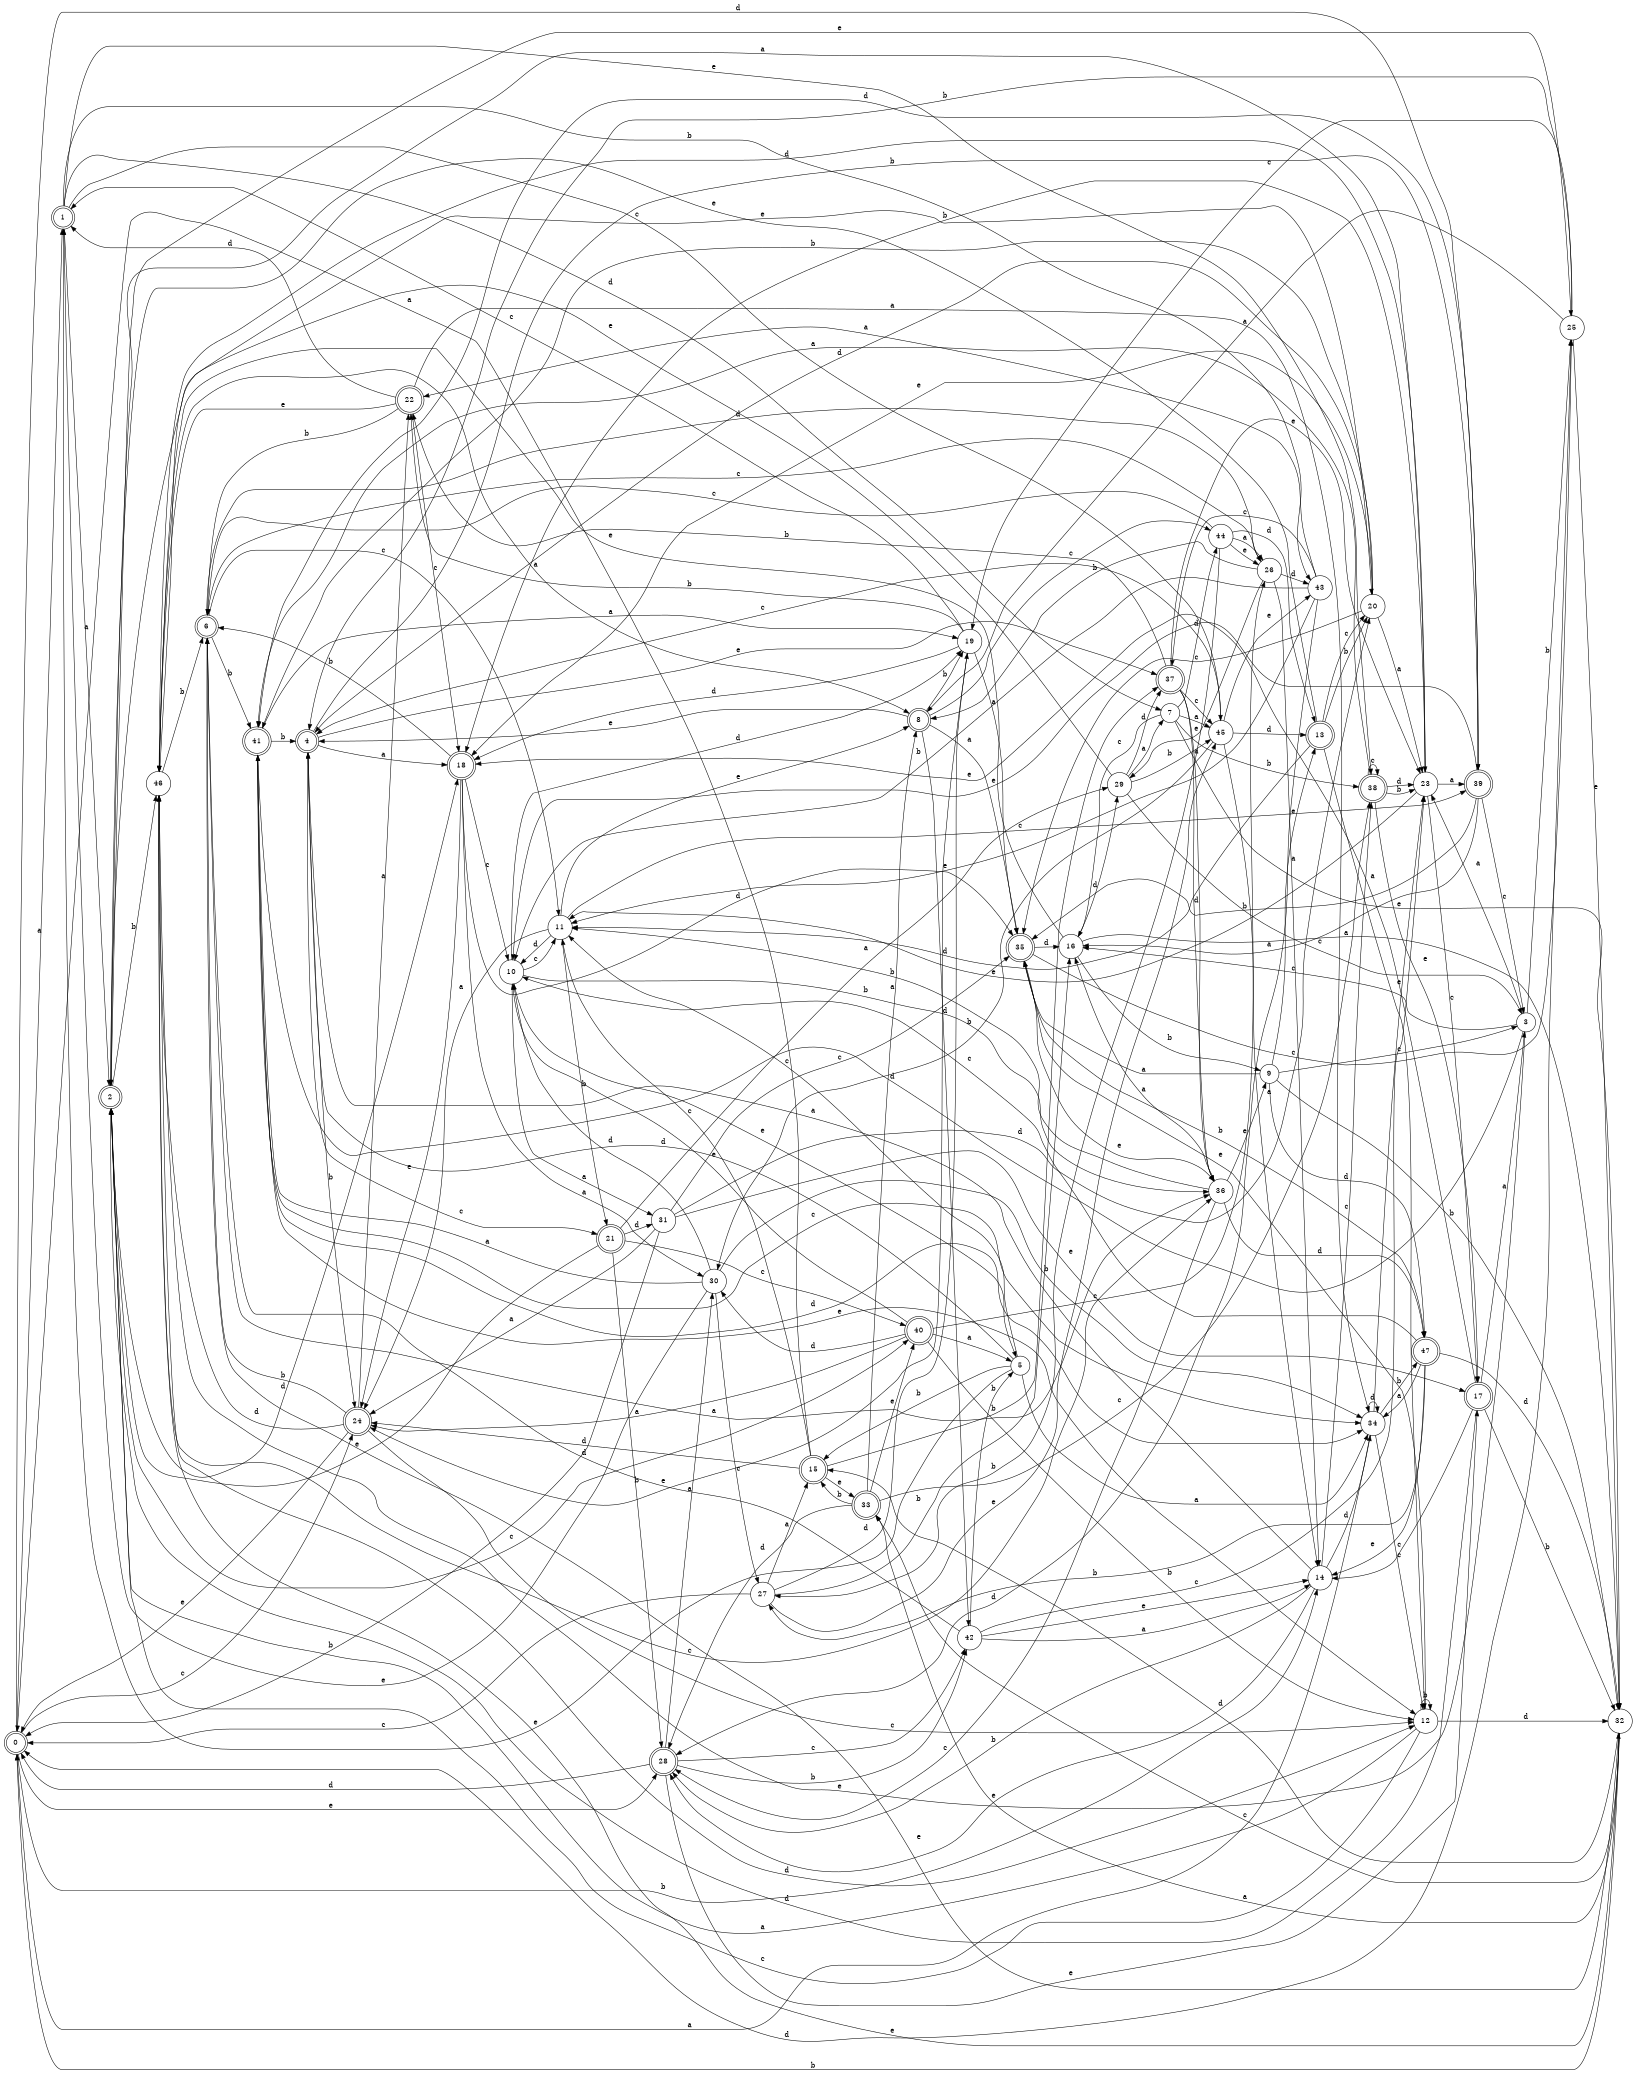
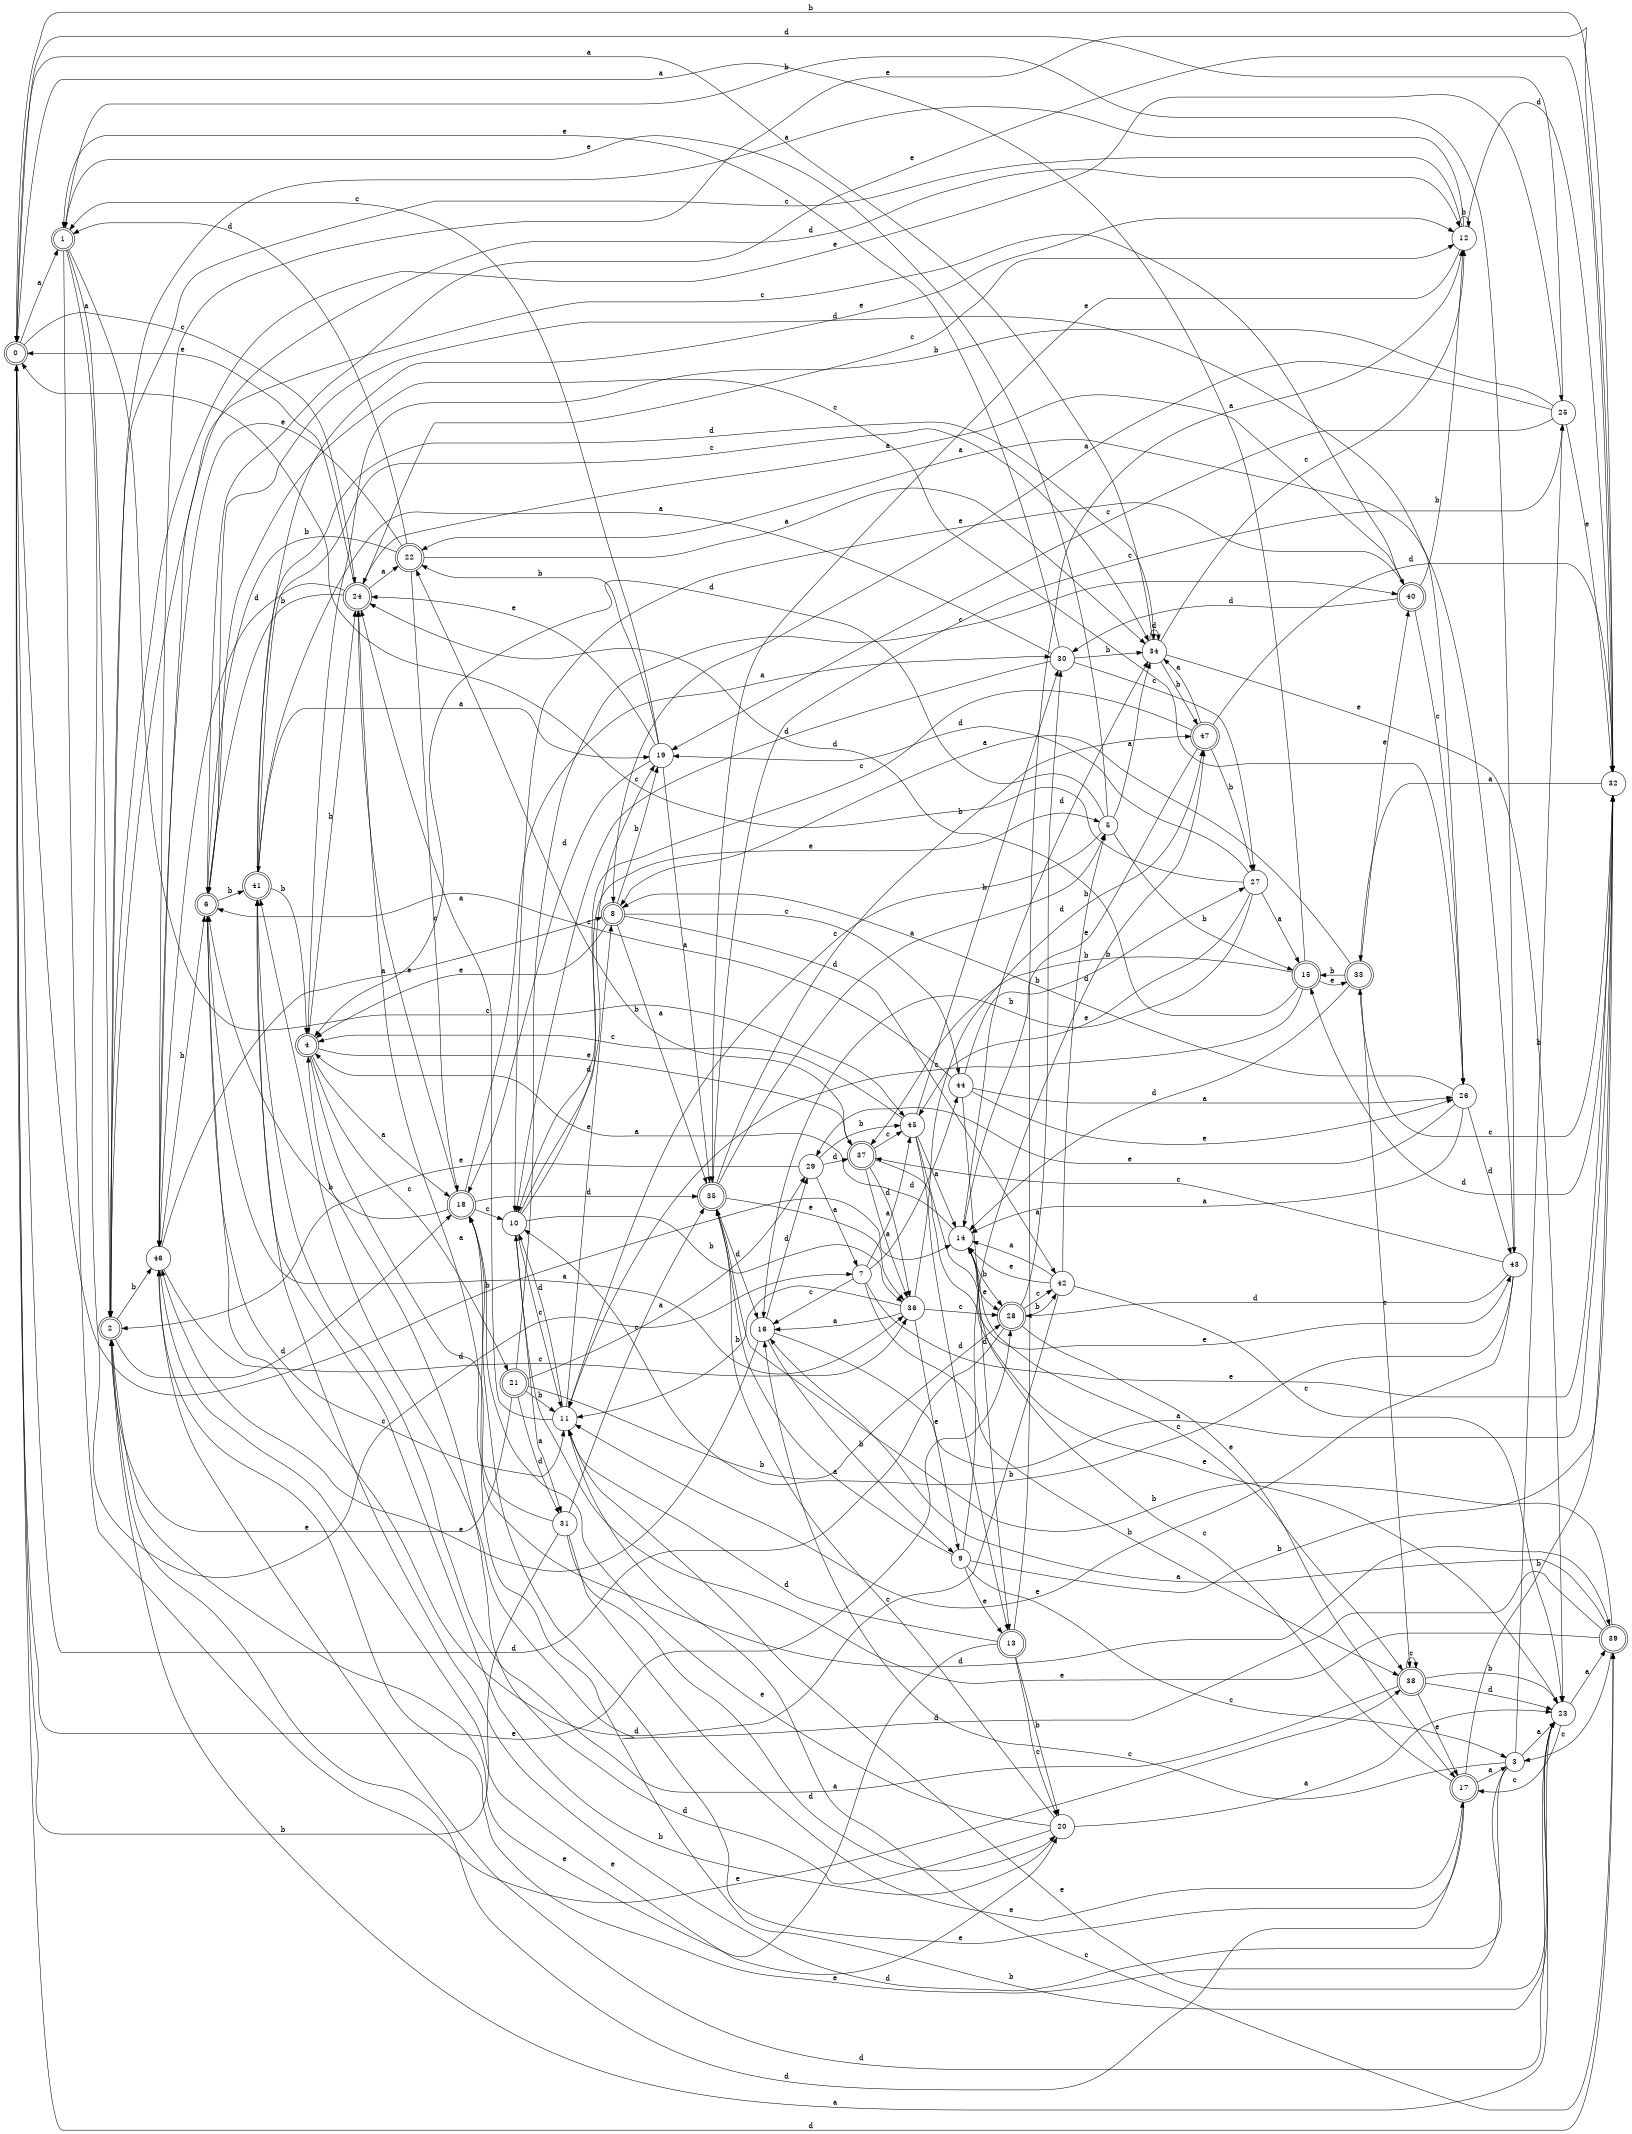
edge "4" -> "39": label "b" -> "d"
edge "29" -> "3": removed, label "c"
edge "11" -> "21": reversed
edge "40" -> "5": now "35" -> "5"
edge "33" -> "28": now "33" -> "14"
